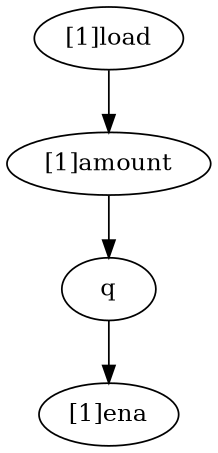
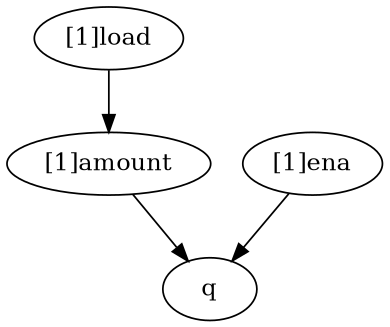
edge "q" -> "[1]ena": reversed
